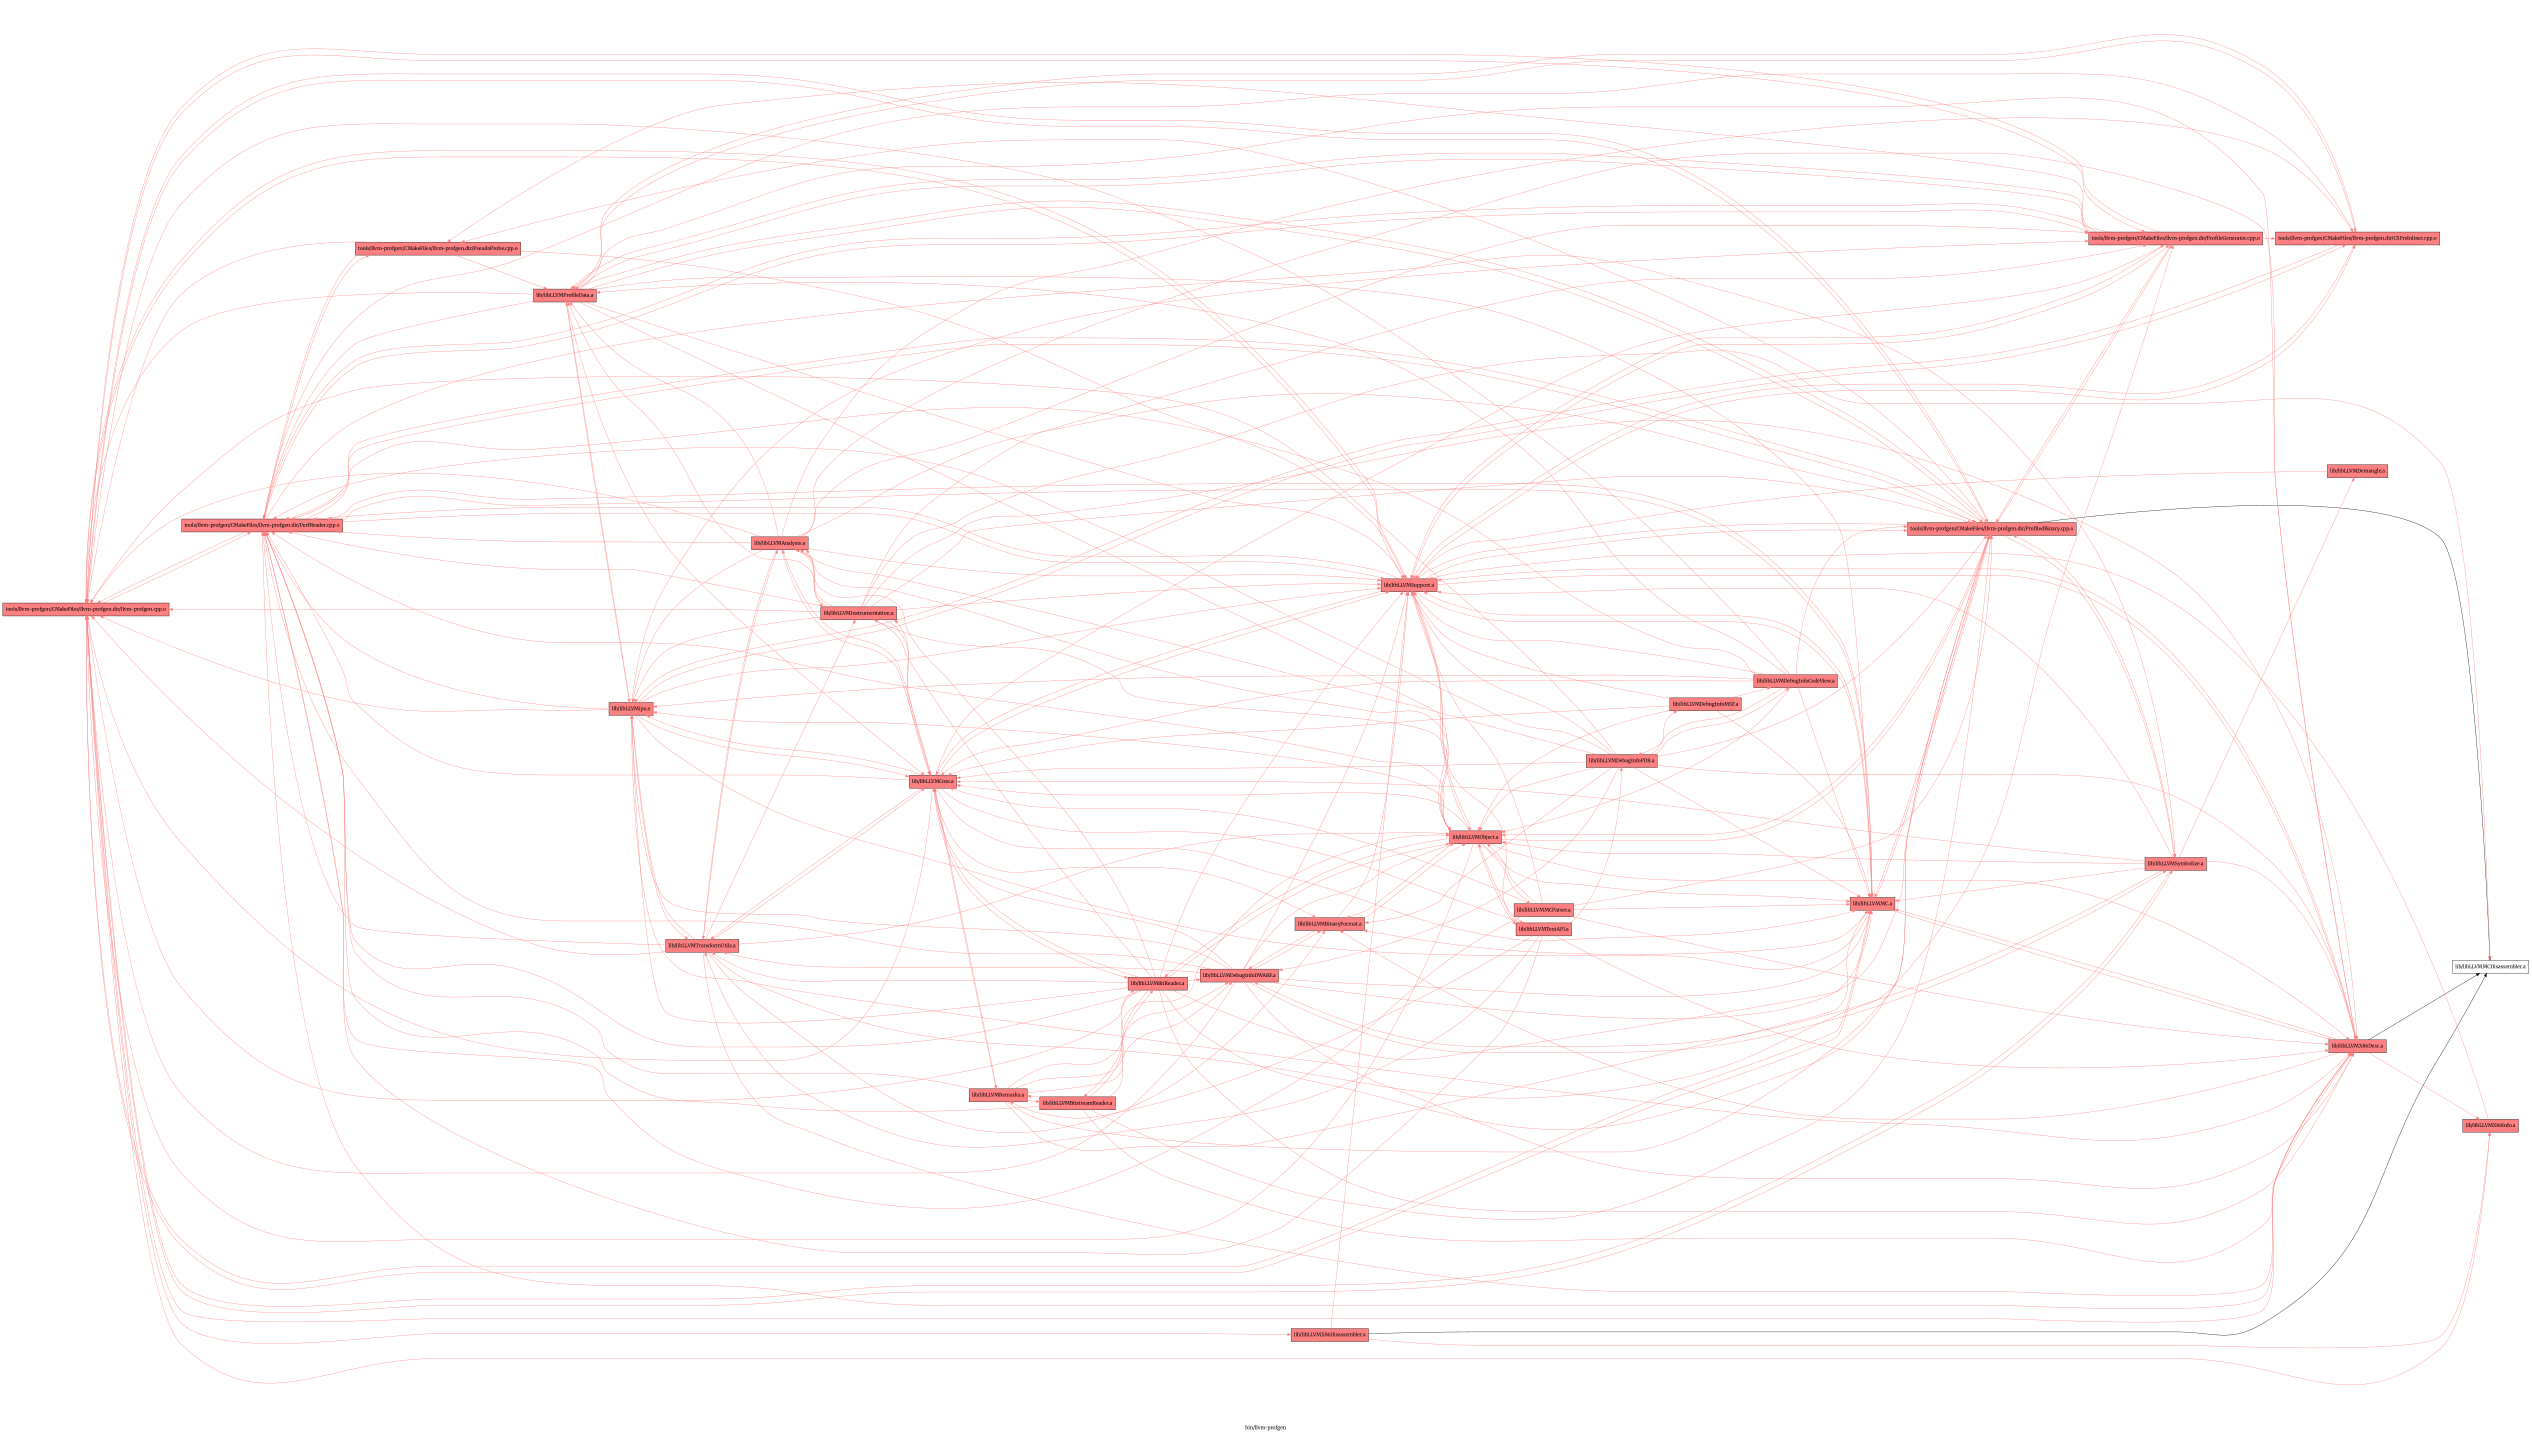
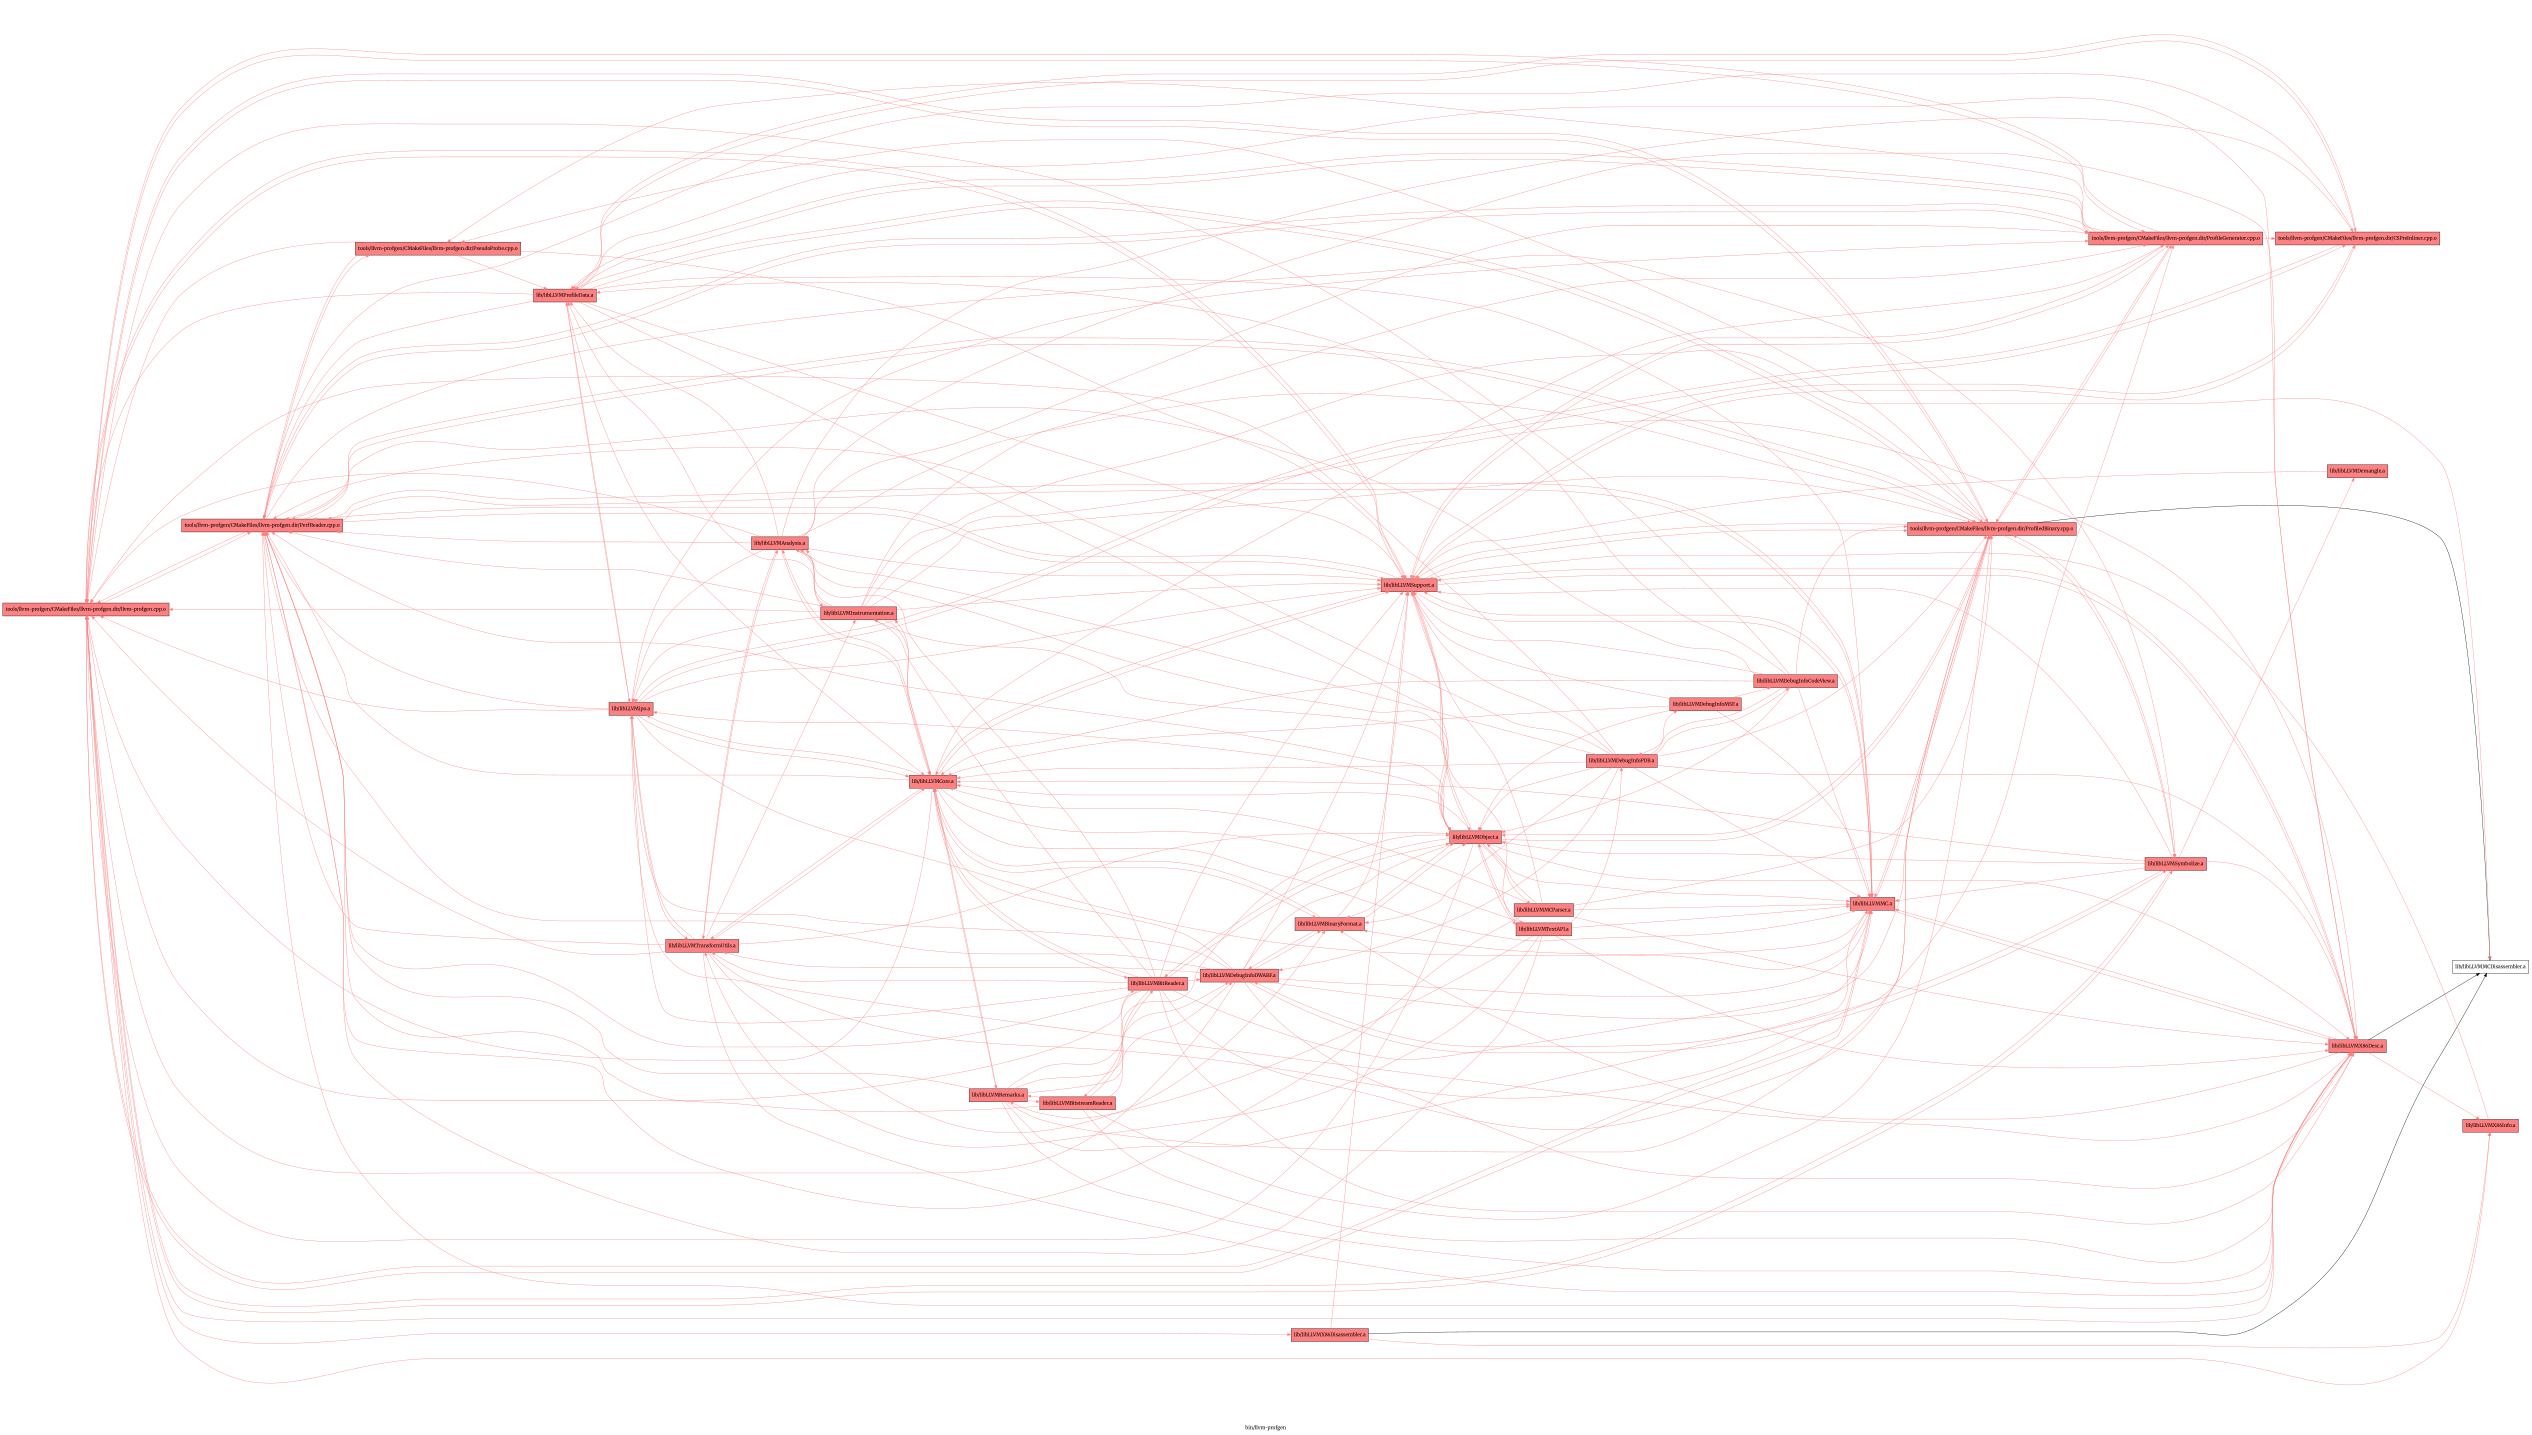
edge "lib/libLLVMDebugInfoCodeView.a" -> "lib/libLLVMipo.a": removed
edge "lib/libLLVMBinaryFormat.a" -> "lib/libLLVMCore.a": added
edge "lib/libLLVMTextAPI.a" -> "lib/libLLVMMC.a": added
edge "lib/libLLVMRemarks.a" -> "lib/libLLVMX86Desc.a": added
